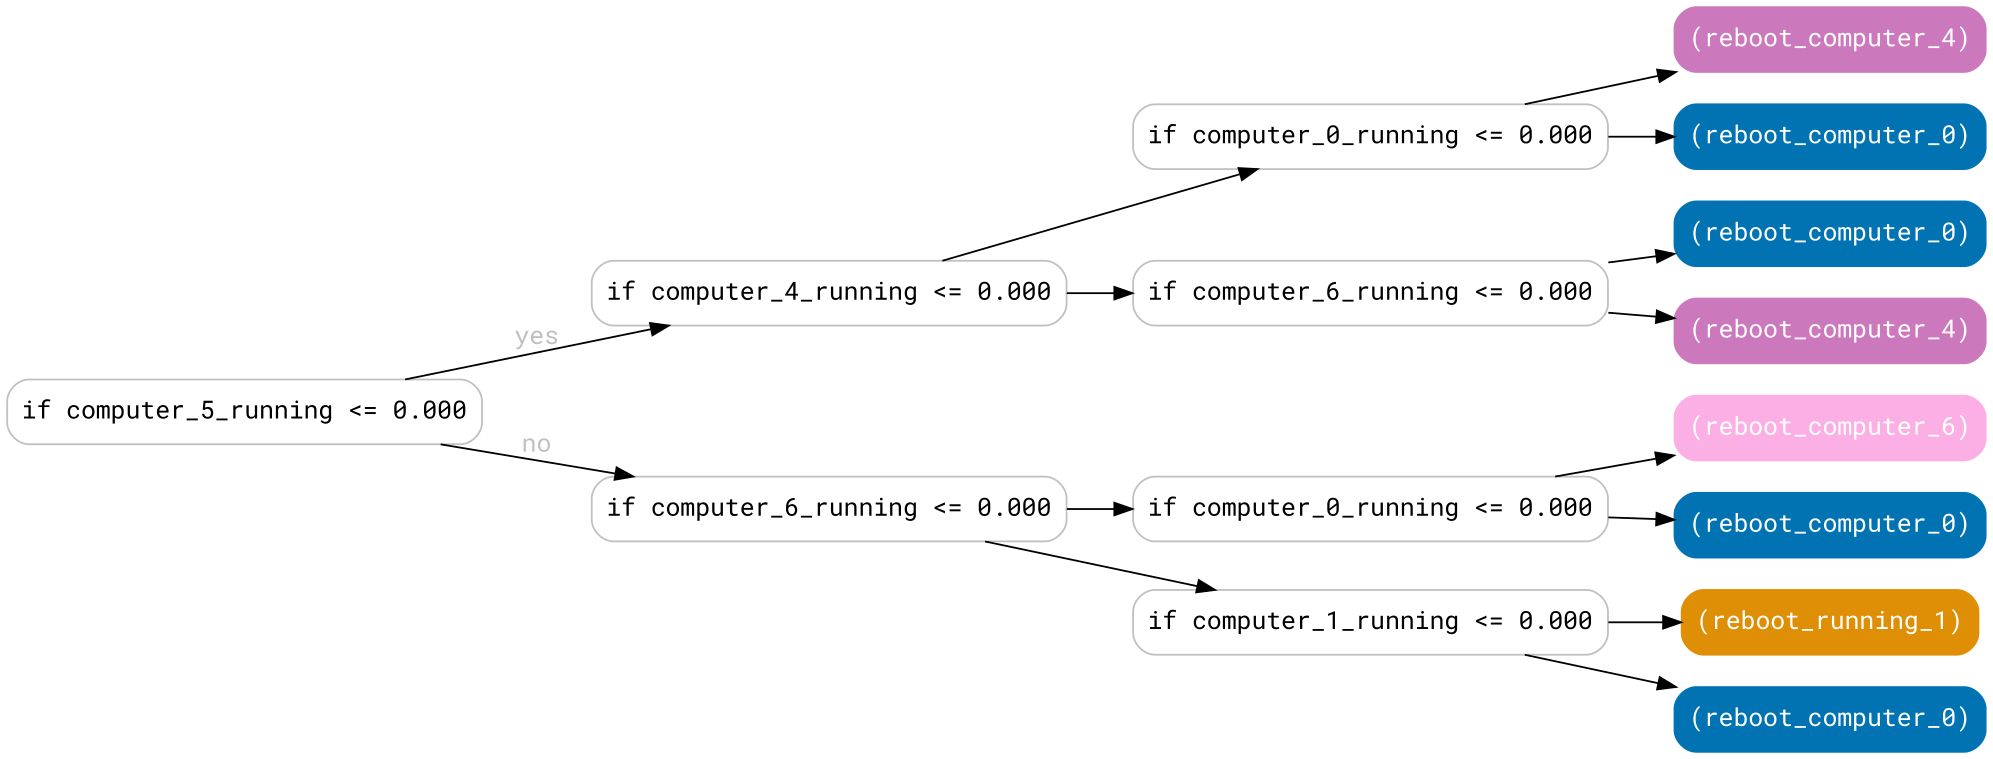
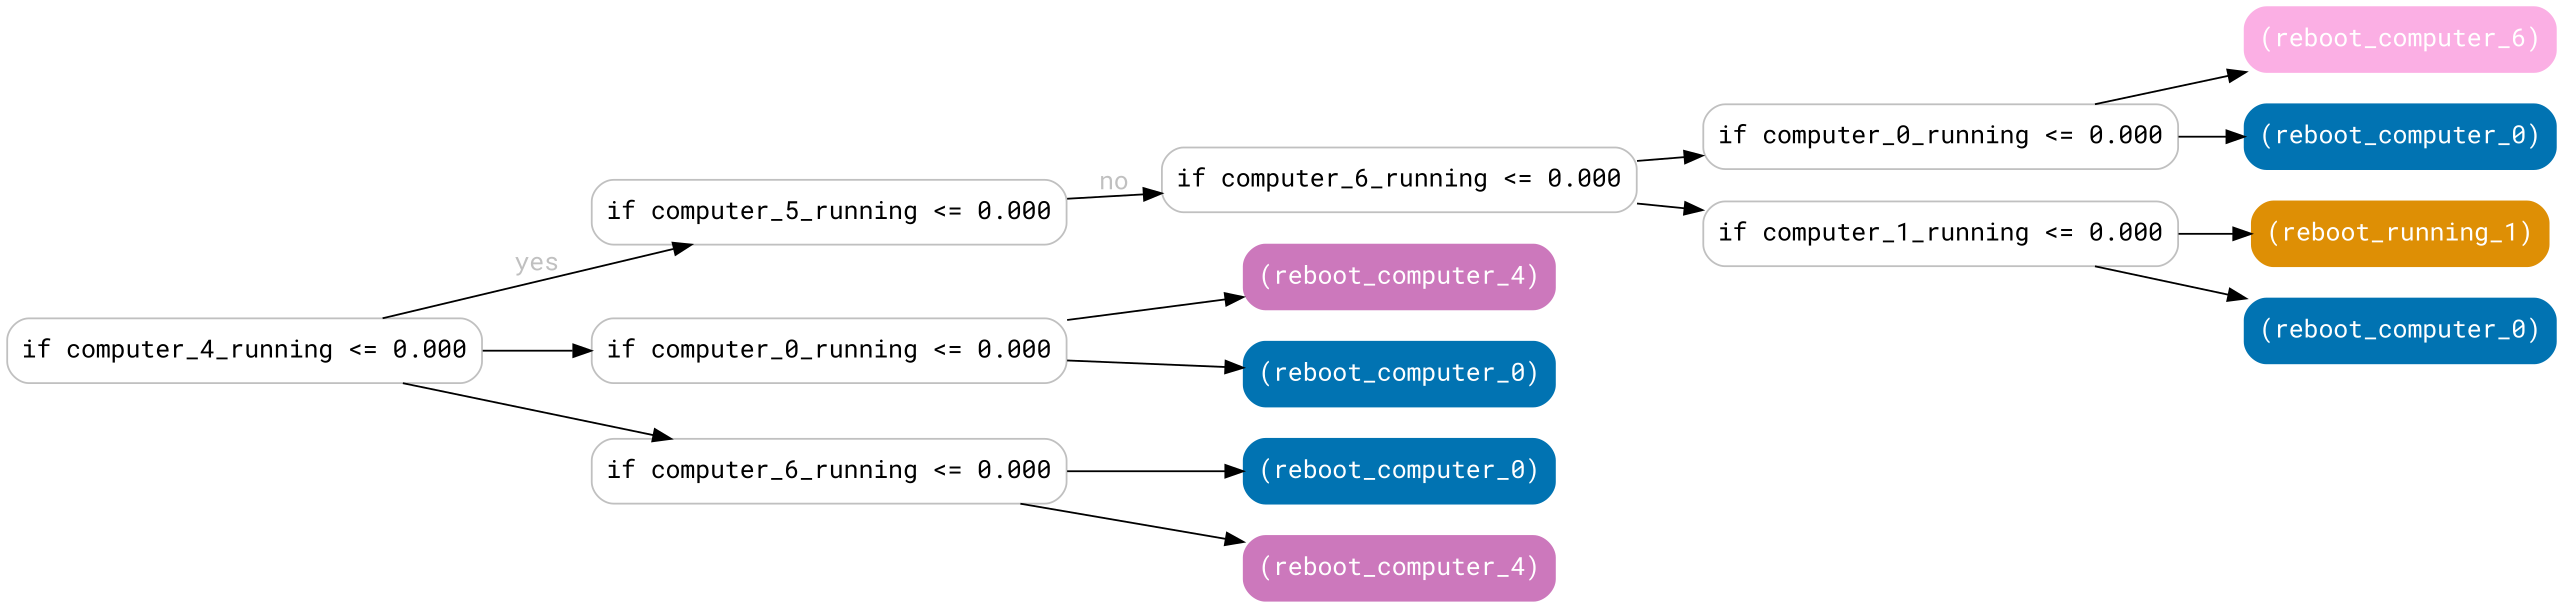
edge "if computer_5_running <= 0.000" -> "if computer_4_running <= 0.000": reversed
